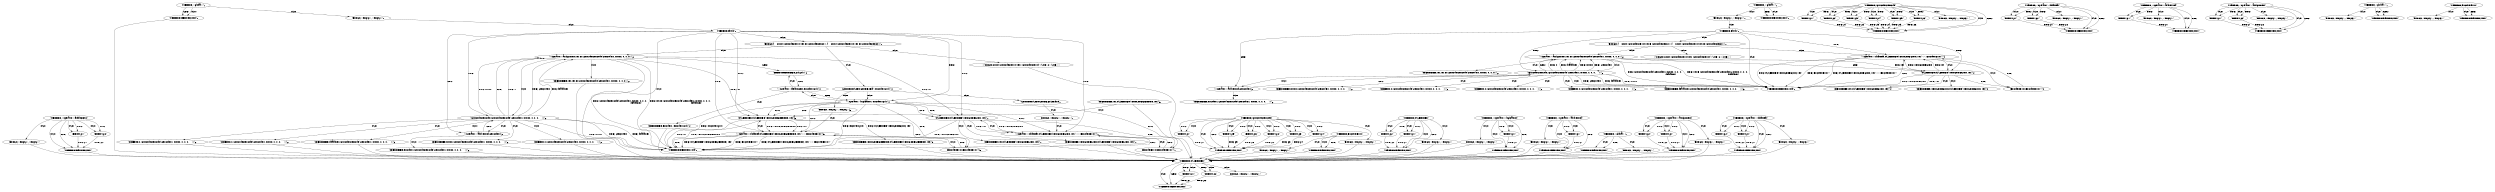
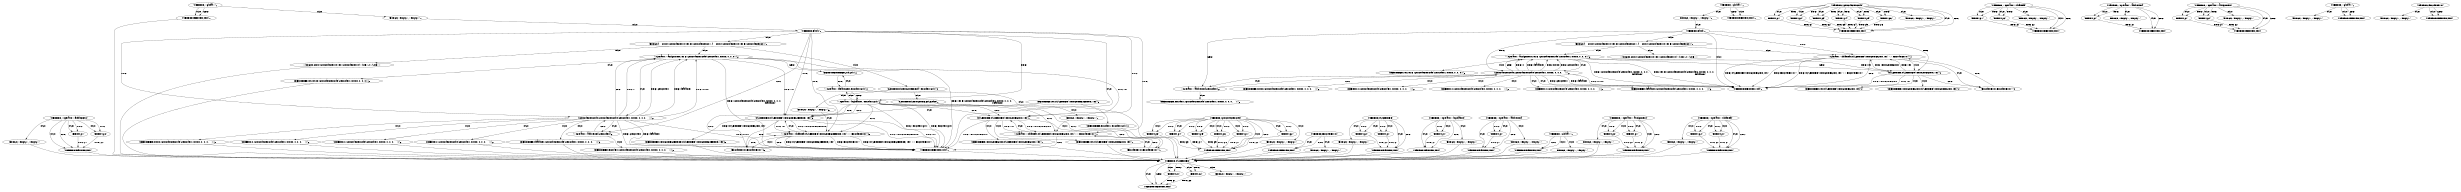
edge "(CONTROL_STRUCTURE,IF,if (!encoder_.priv))" -> "(<operator>.logicalNot,!encoder_.priv)": removed, label "AST:"
